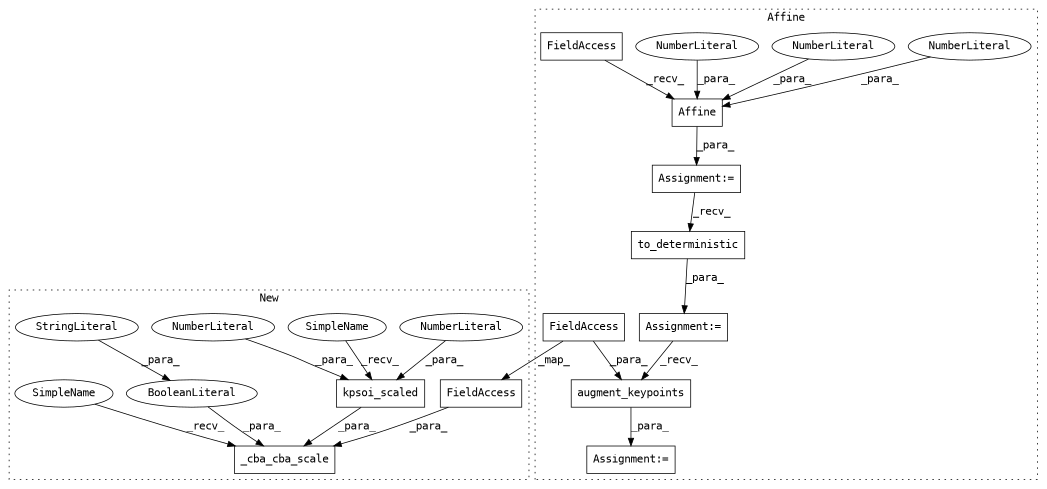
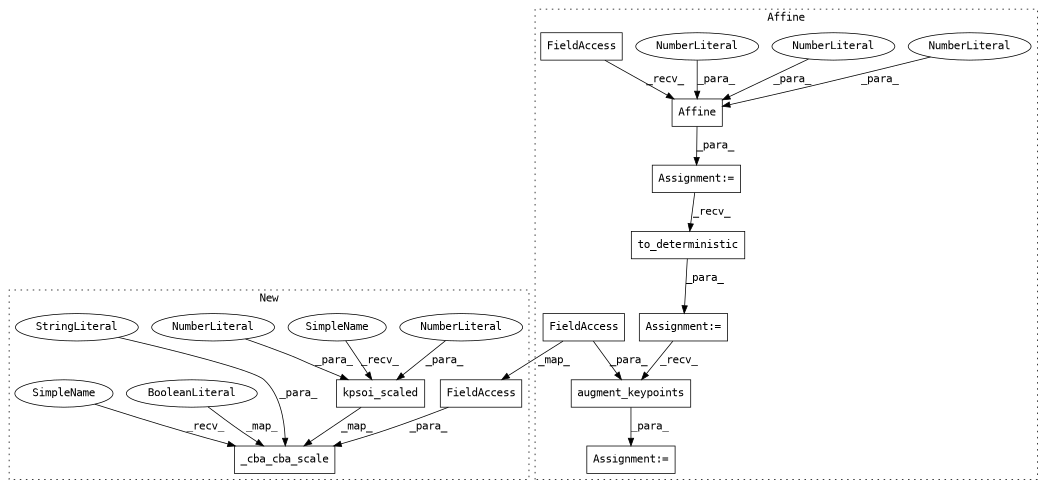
edge "StringLiteral" -> "BooleanLiteral": now "StringLiteral" -> "_cba_cba_scale"
edge "BooleanLiteral" -> "_cba_cba_scale": label "_para_" -> "_map_"
edge "kpsoi_scaled" -> "_cba_cba_scale": label "_para_" -> "_map_"
